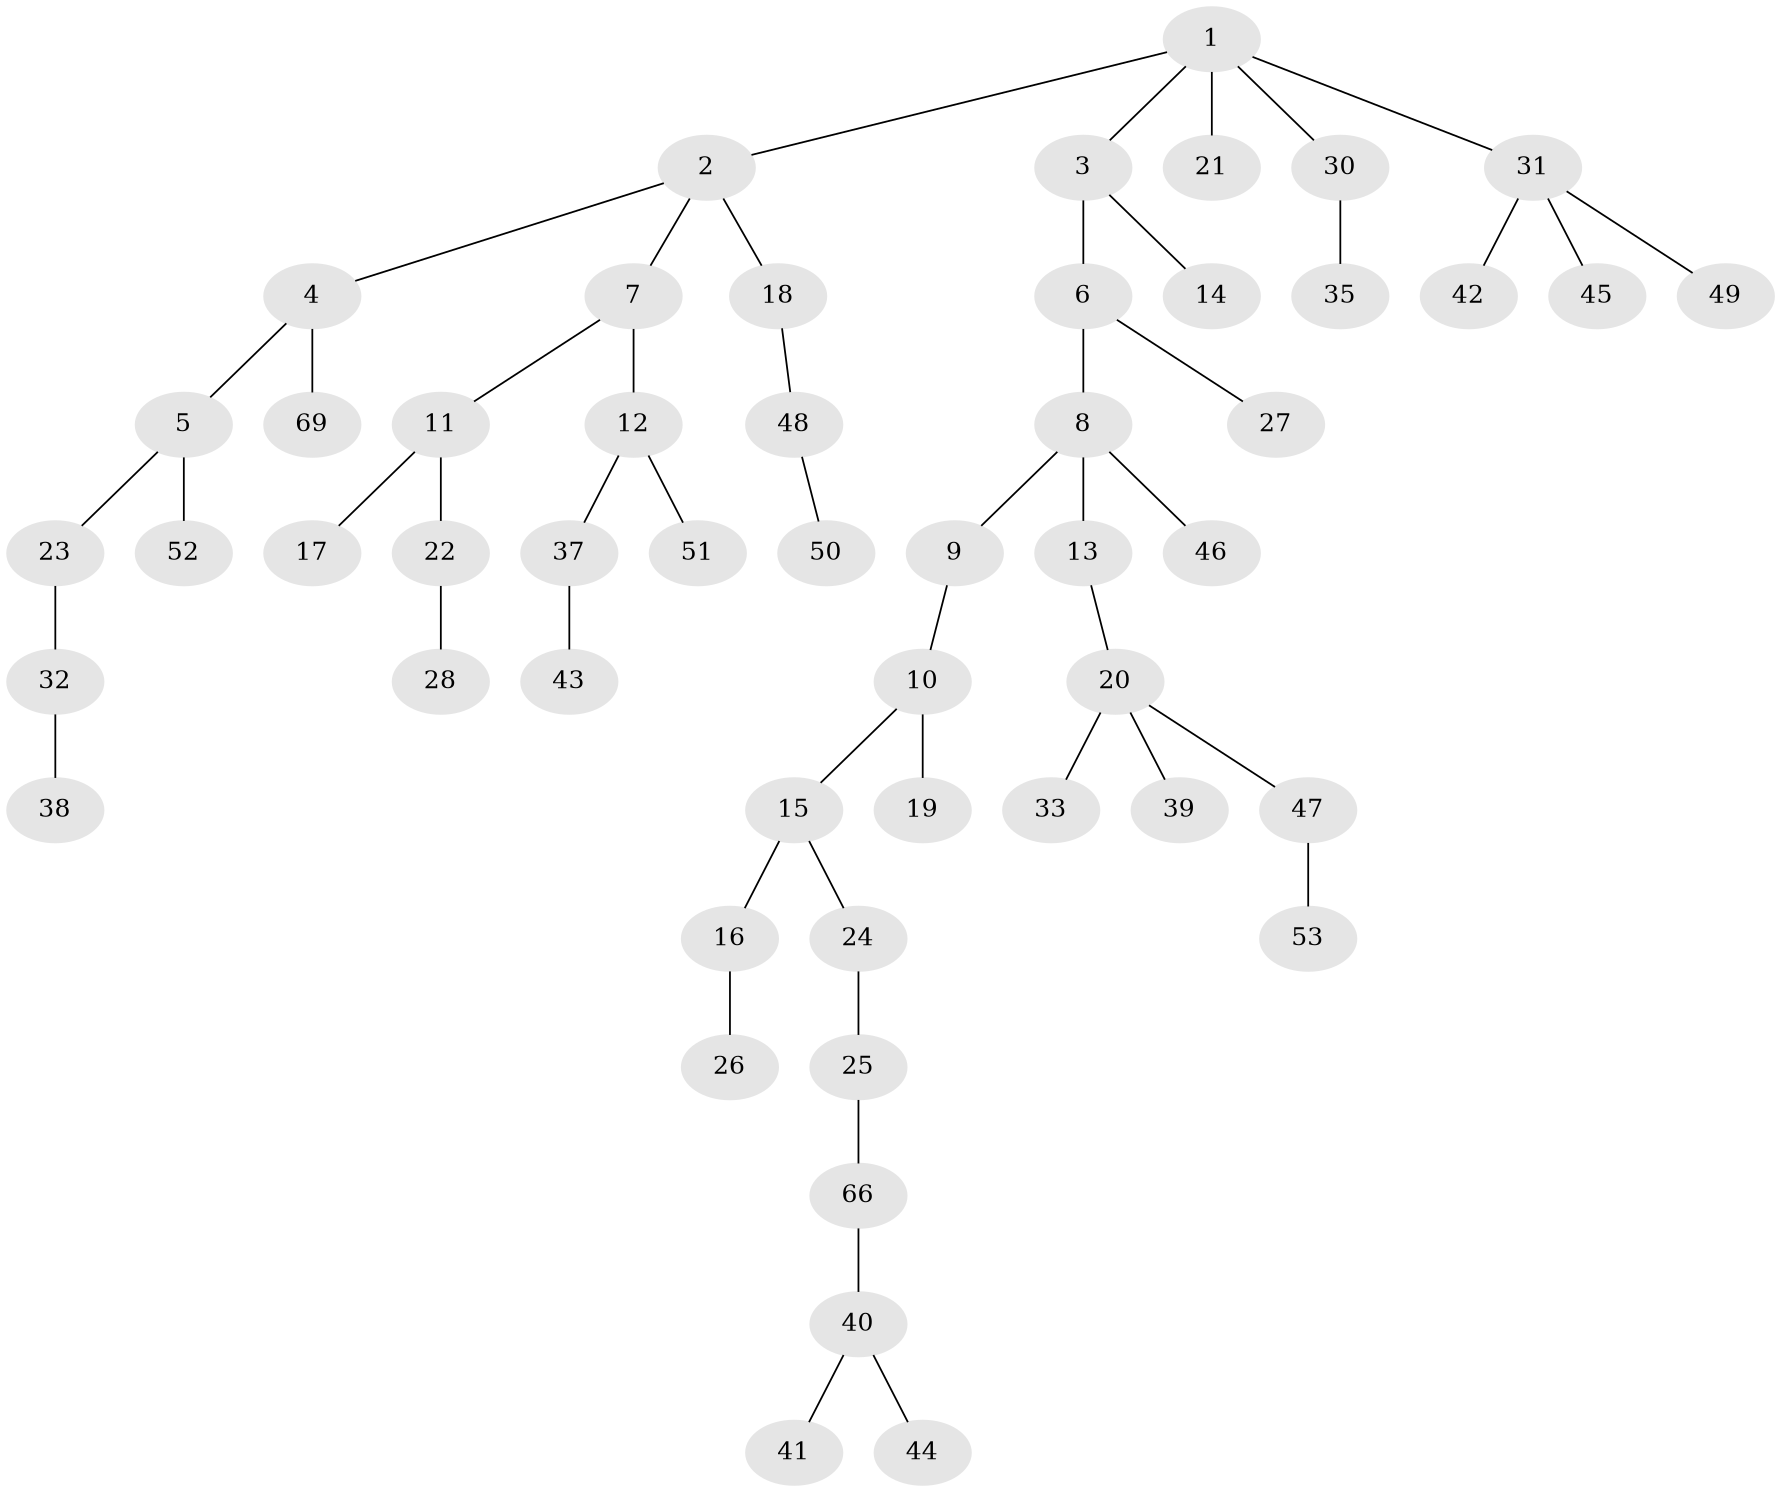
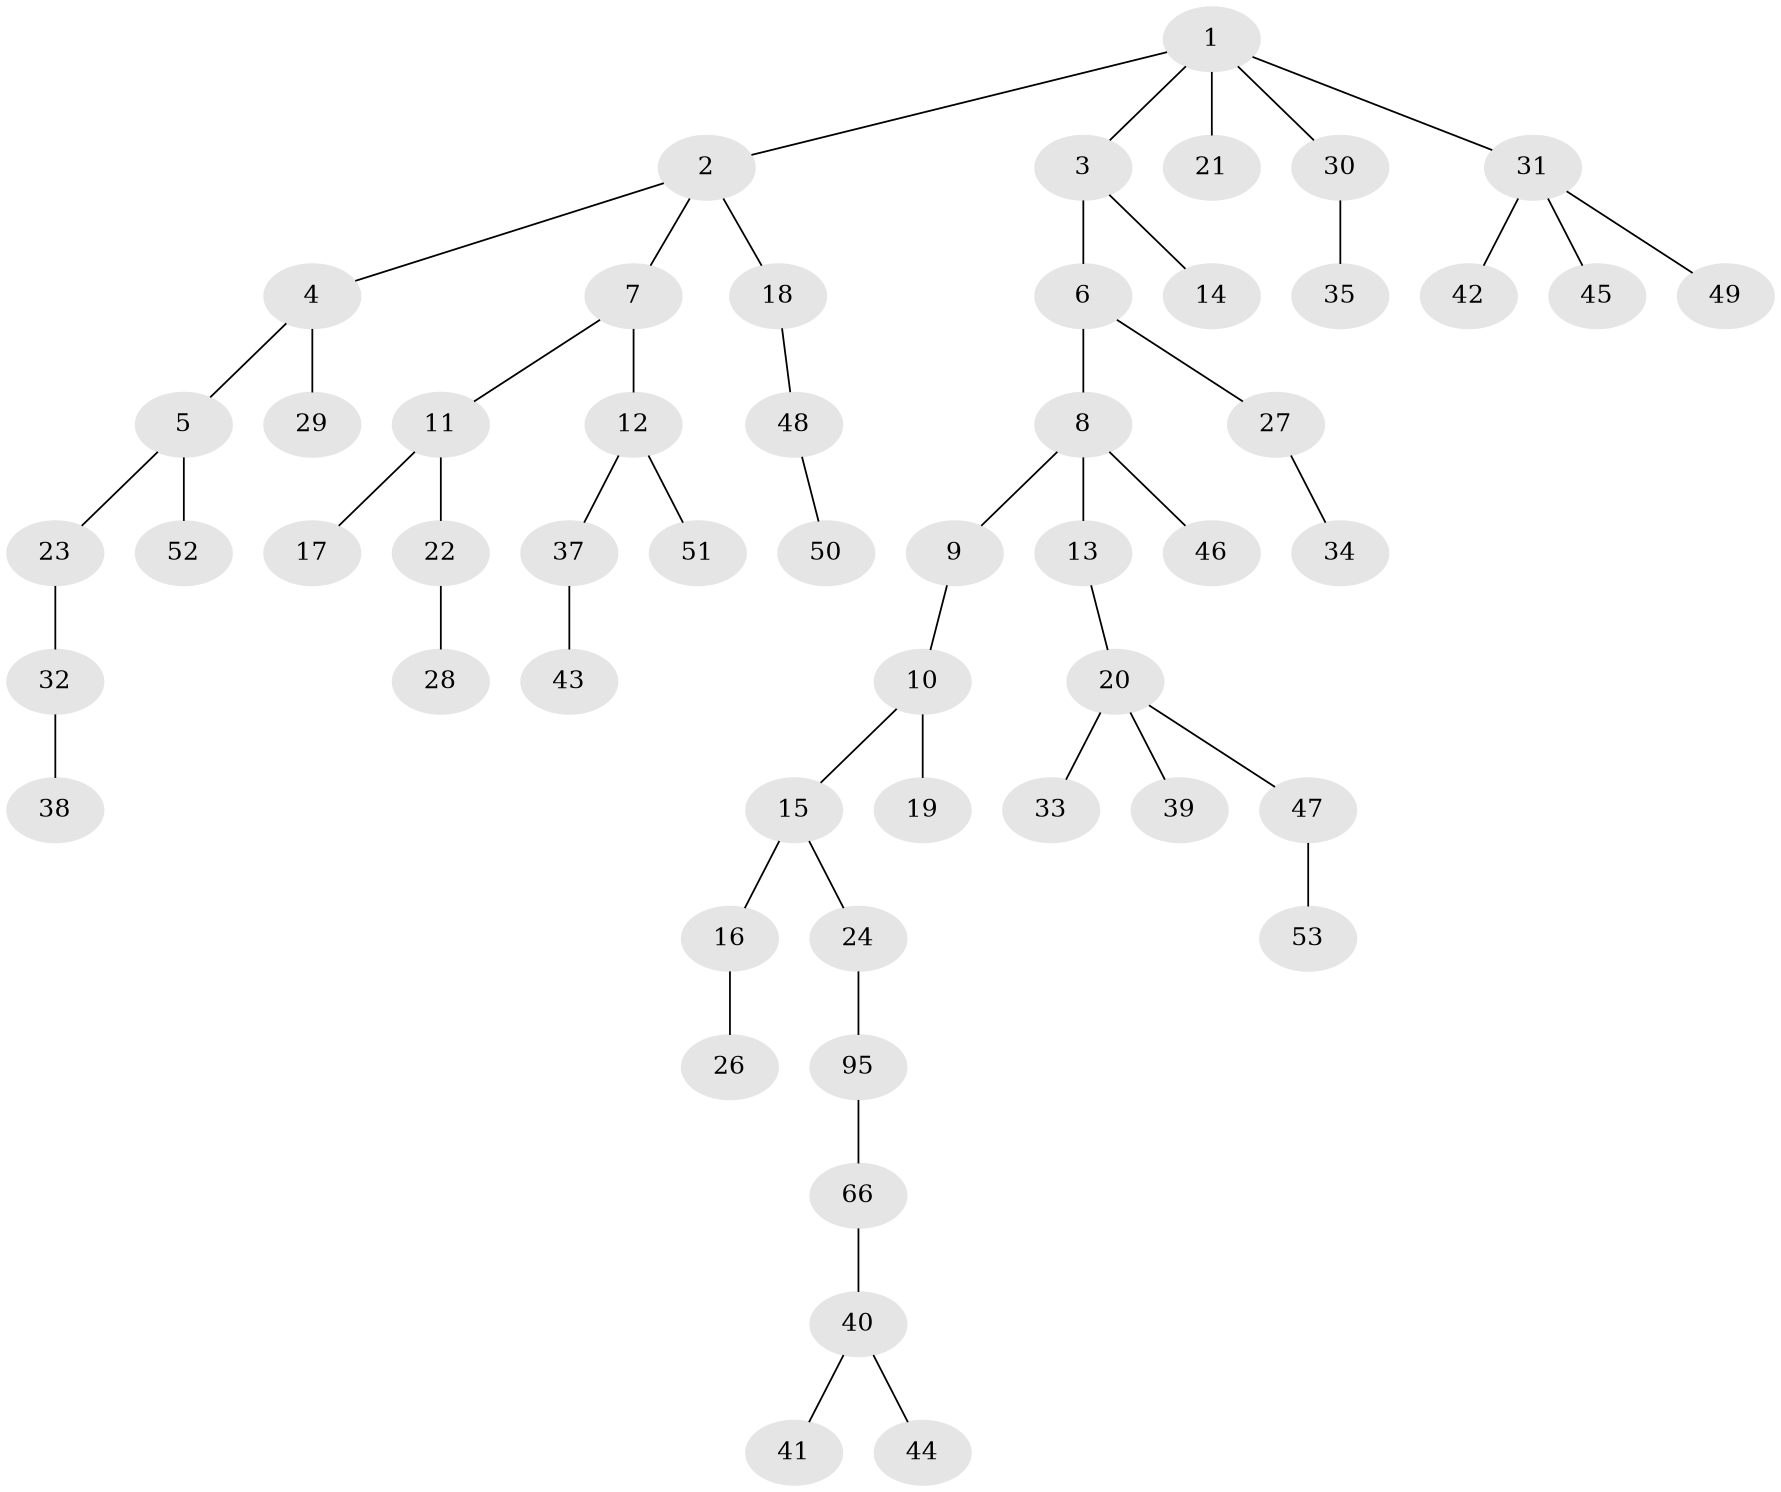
node "69": label "69" -> "29"
node "34": added
node "25": label "25" -> "95"
